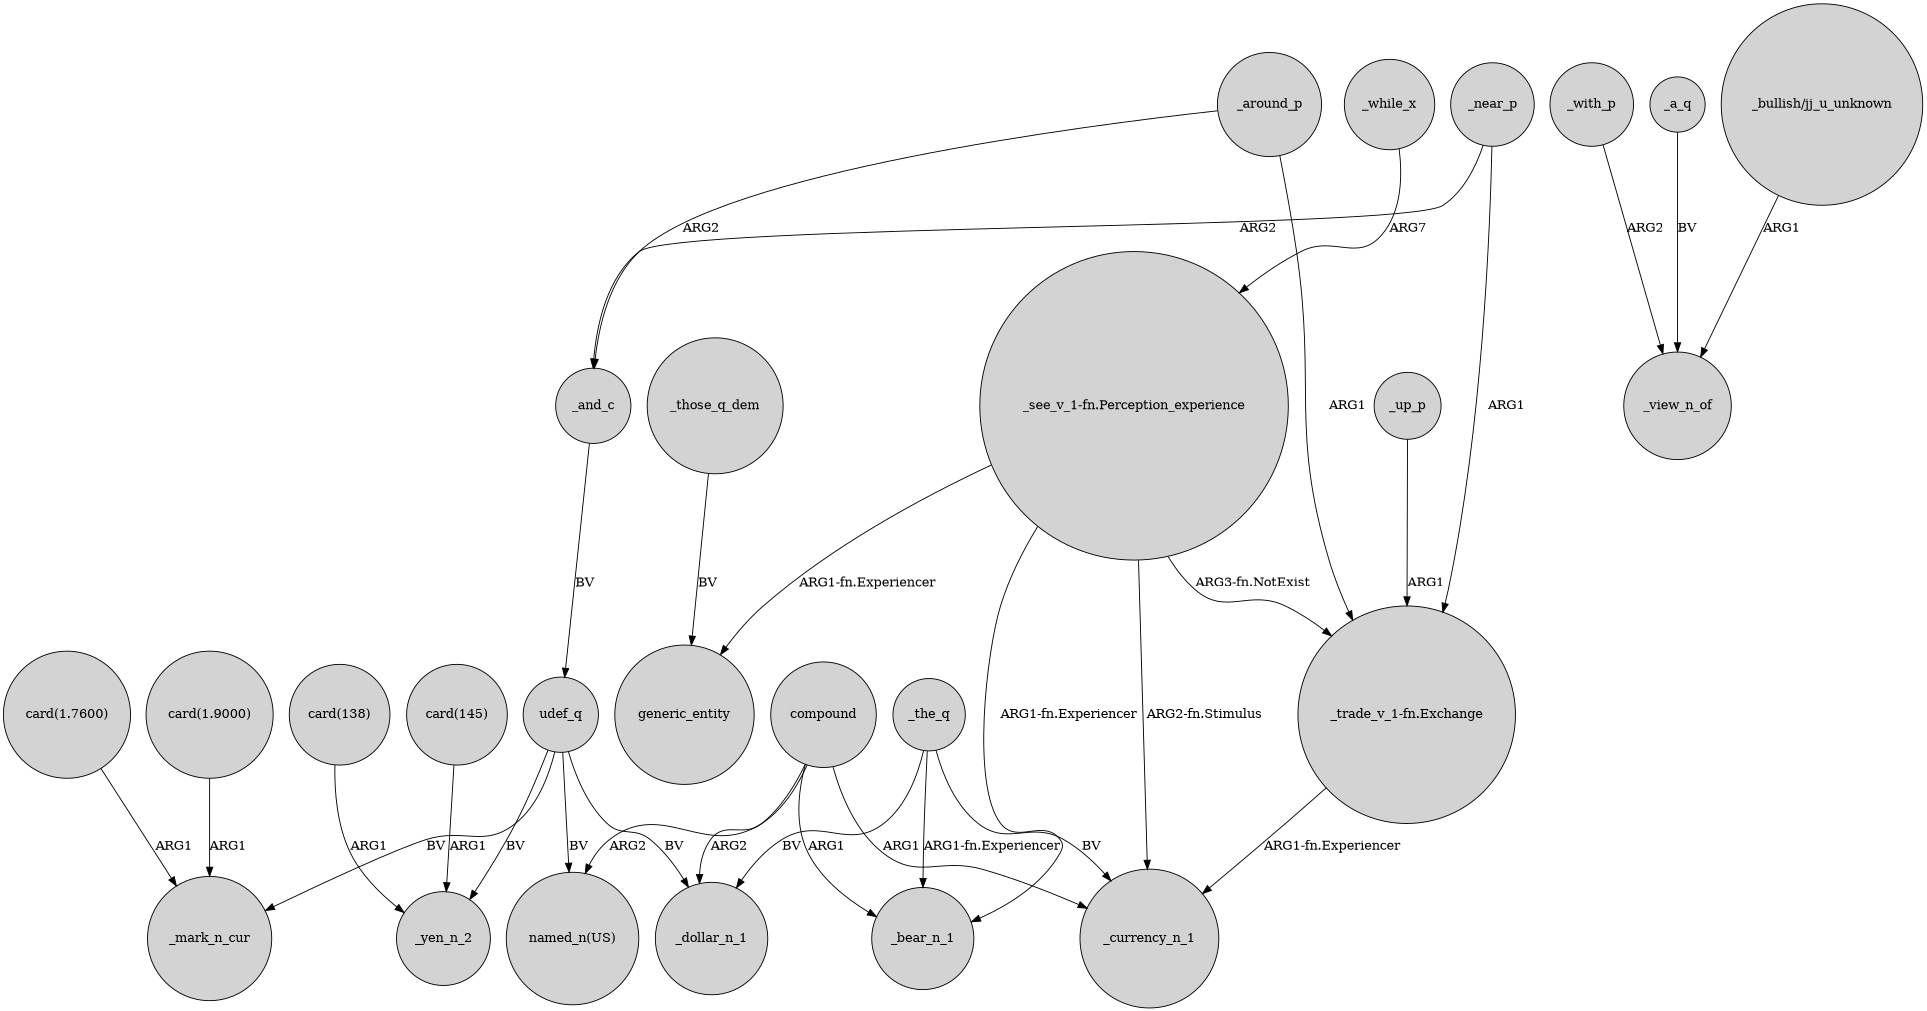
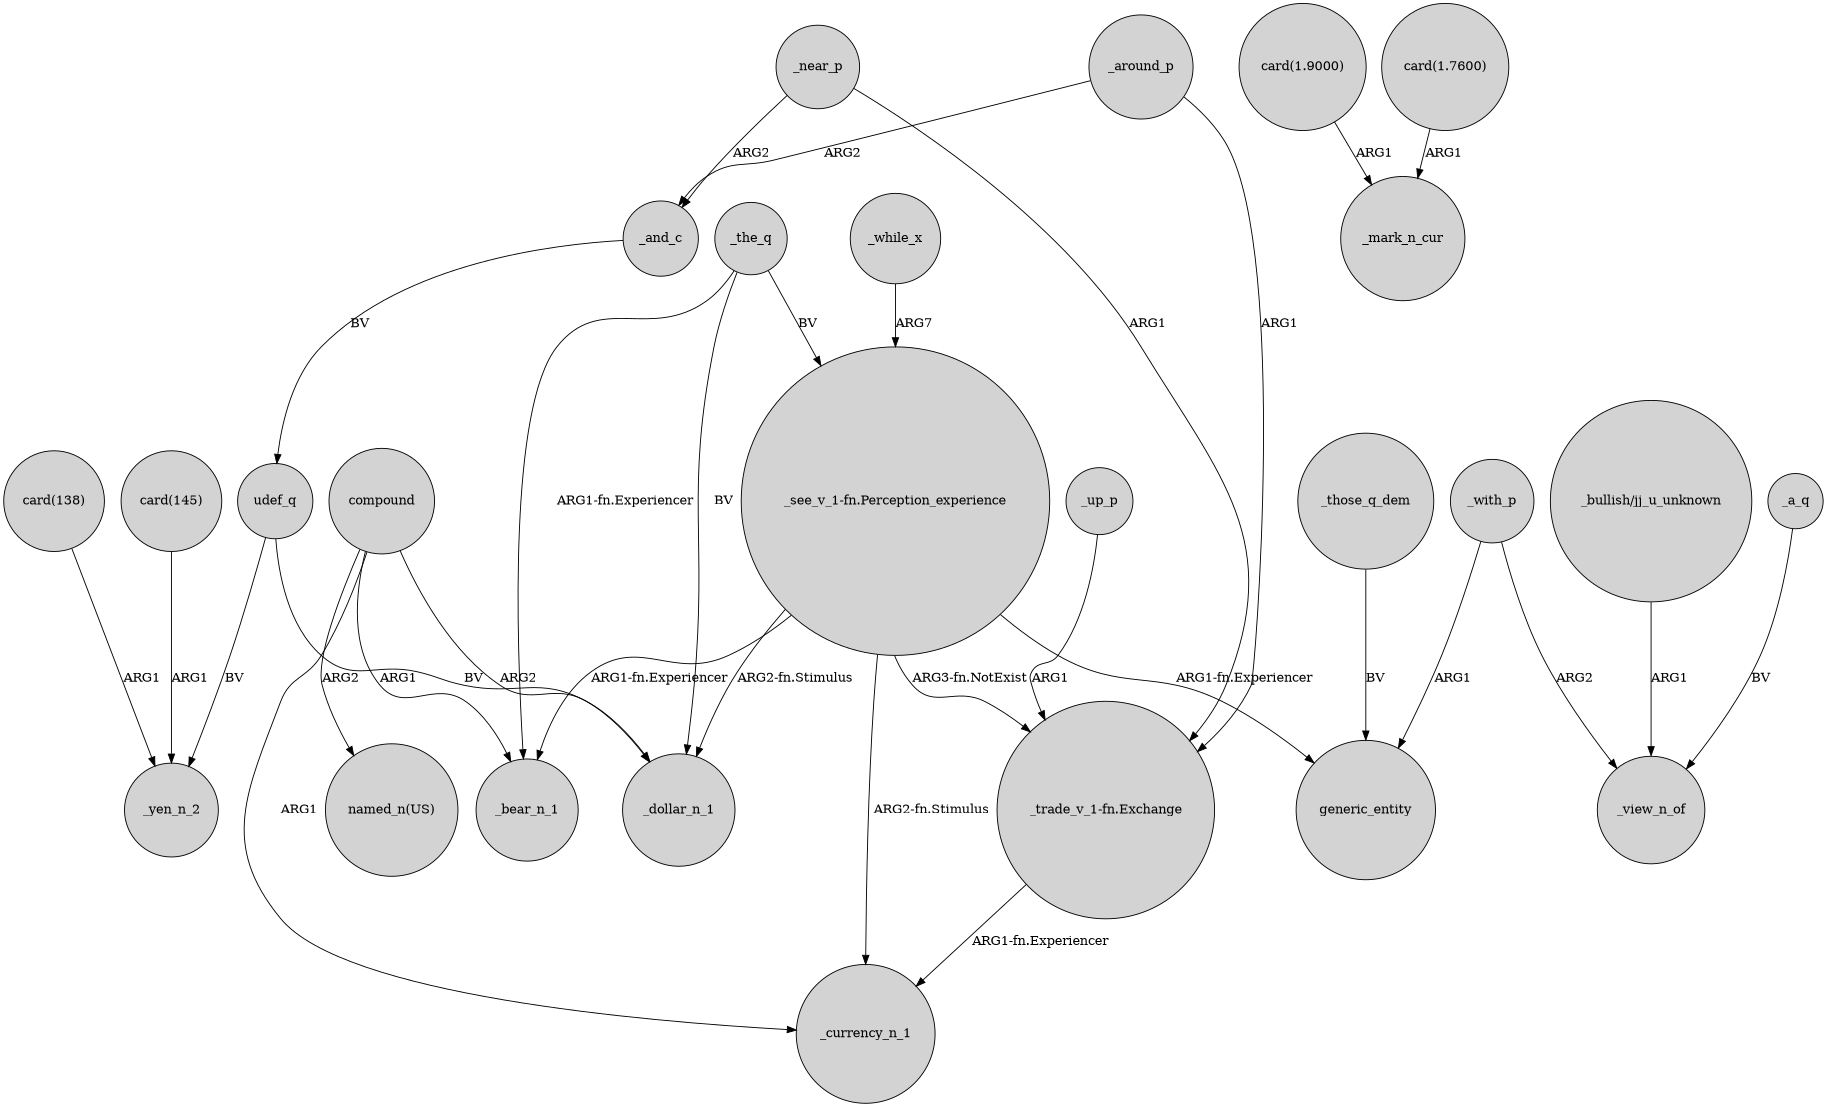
edge "_with_p" -> "generic_entity": added, label "ARG1"
edge "_see_v_1-fn.Perception_experience" -> "_dollar_n_1": added, label "ARG2-fn.Stimulus"
edge "udef_q" -> "named_n(US)": removed, label "BV"
edge "_the_q" -> "_currency_n_1": now "_the_q" -> "_see_v_1-fn.Perception_experience"
edge "udef_q" -> "_mark_n_cur": removed, label "BV"
